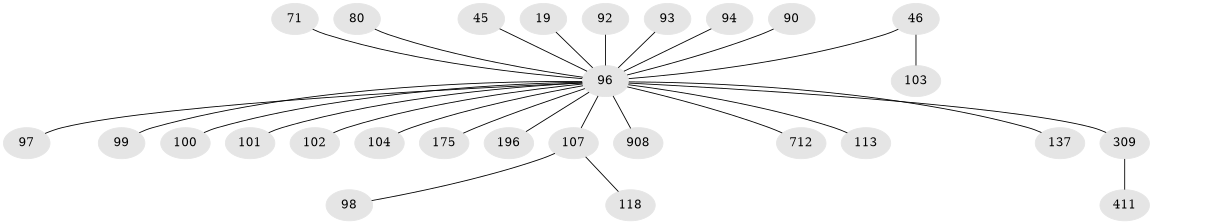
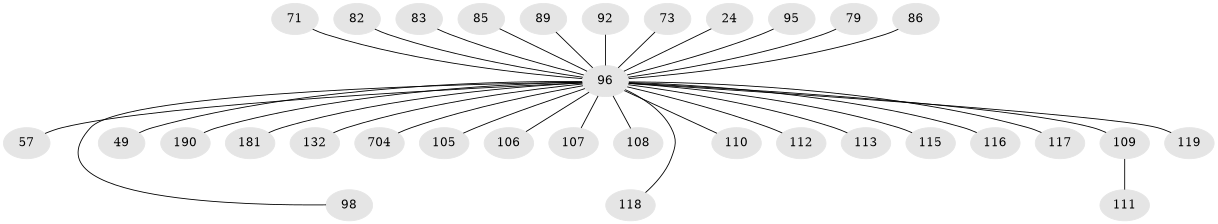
node "80": label "80" -> "82"
node "83": added
node "45": label "45" -> "85"
node "19": label "19" -> "89"
node "93": label "93" -> "73"
node "94": label "94" -> "24"
node "90": label "90" -> "95"
node "79": added
node "46": label "46" -> "86"
node "103": removed
node "97": label "97" -> "57"
node "99": label "99" -> "49"
node "100": label "100" -> "190"
node "101": label "101" -> "181"
node "102": label "102" -> "132"
node "104": label "104" -> "704"
node "175": label "175" -> "105"
node "196": label "196" -> "106"
node "908": label "908" -> "108"
node "110": added
node "712": label "712" -> "112"
node "115": added
node "116": added
node "137": label "137" -> "117"
node "309": label "309" -> "109"
node "119": added
edge "107" -- "118": now "96" -- "118"
edge "107" -- "98": now "96" -- "98"
node "411": label "411" -> "111"
